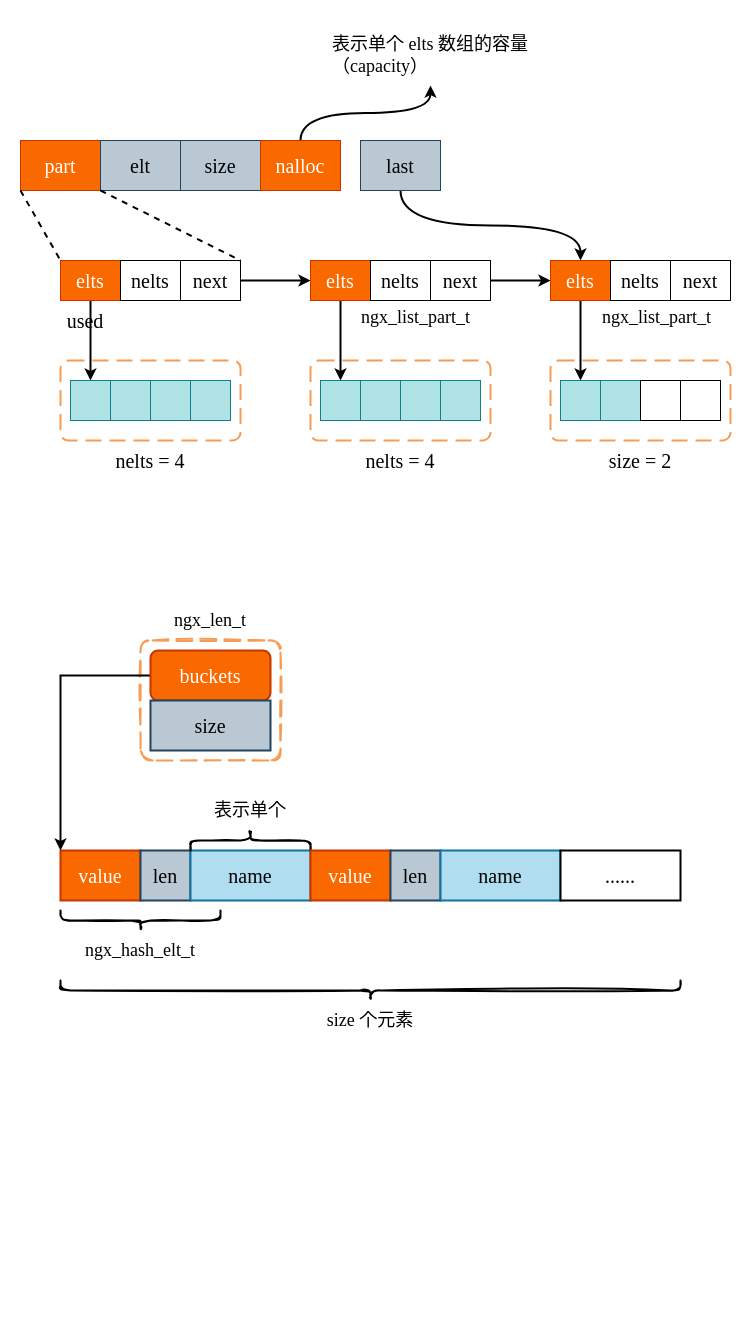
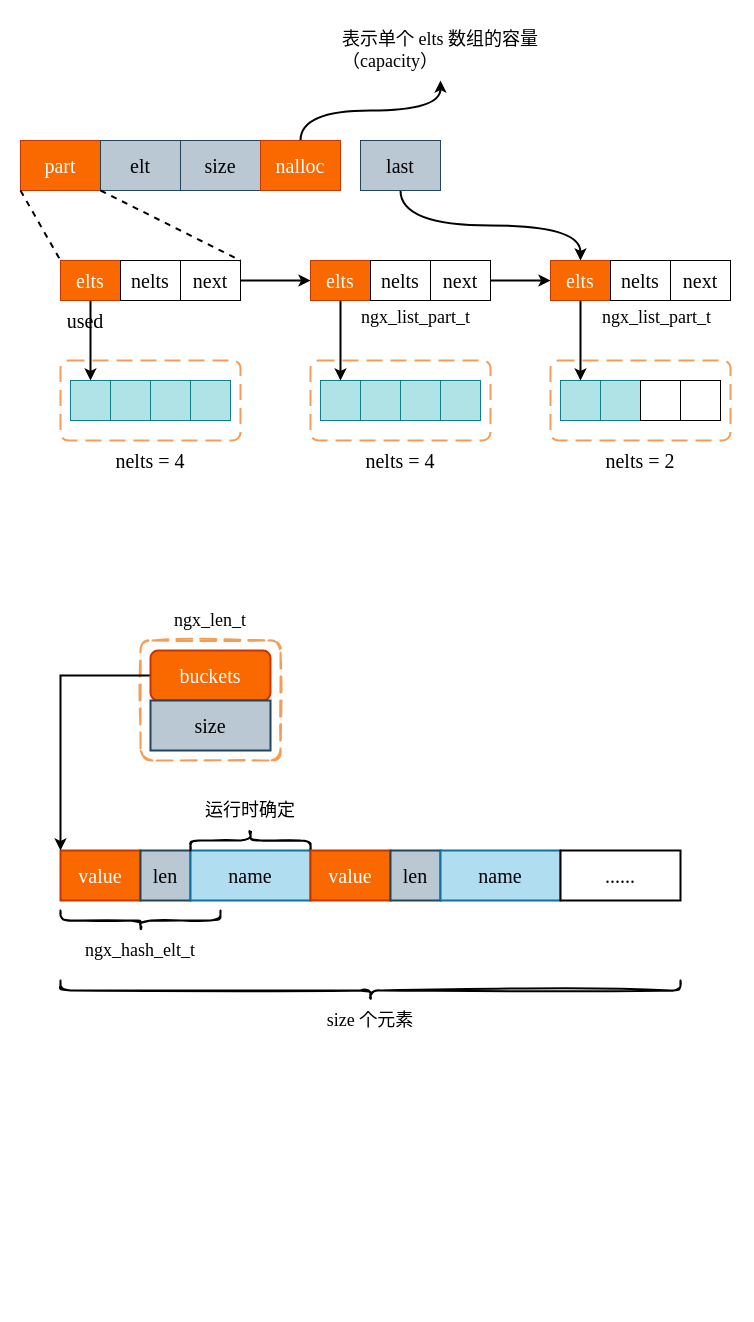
node "表示单个 elts 数组的容量（capacity）": moved (431, 56) -> (441, 51)
node "size = 2": label "size = 2" -> "nelts = 2"
node "表示单个": label "表示单个" -> "运行时确定"
